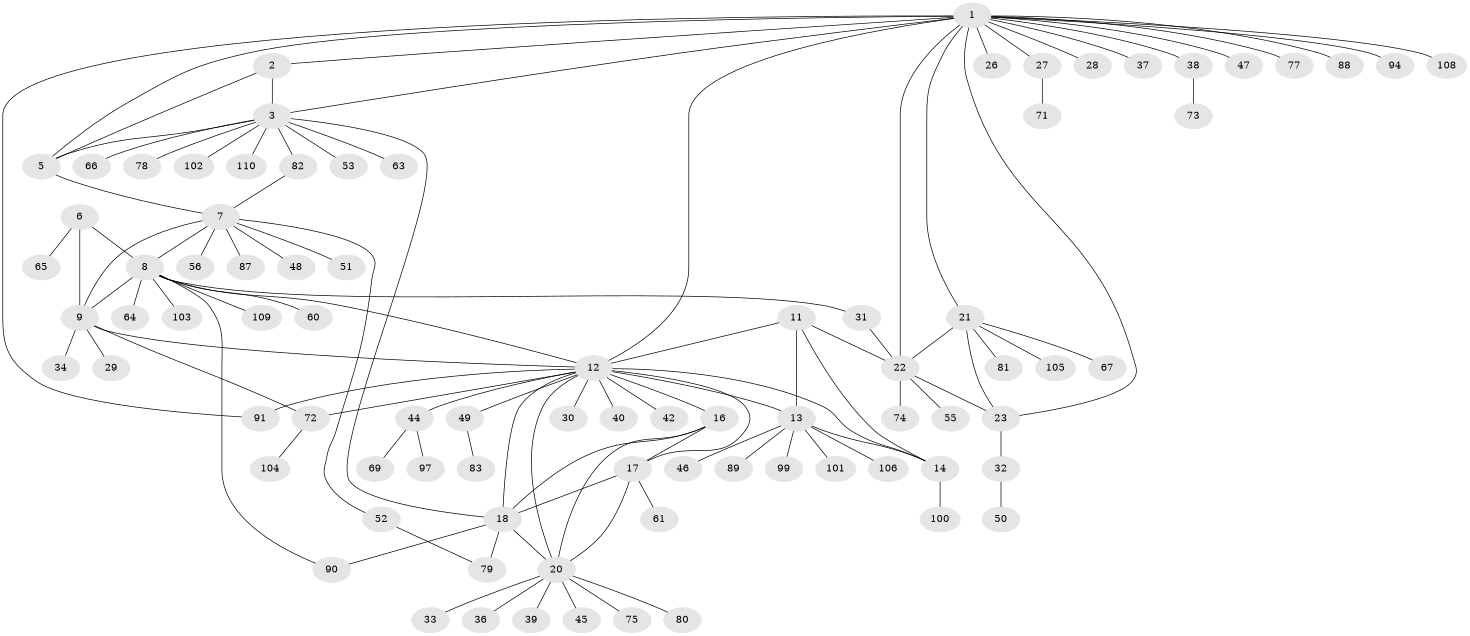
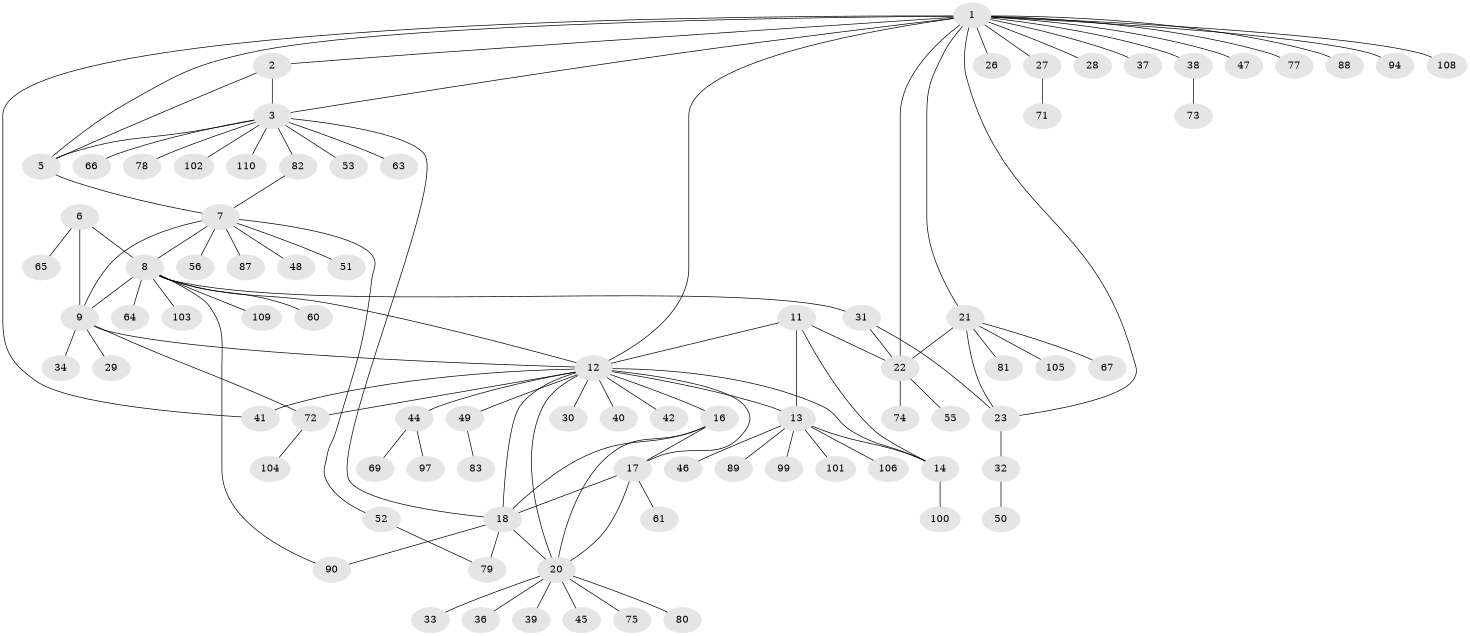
edge "22" -- "23": now "31" -- "23"
node "91": label "91" -> "41"
